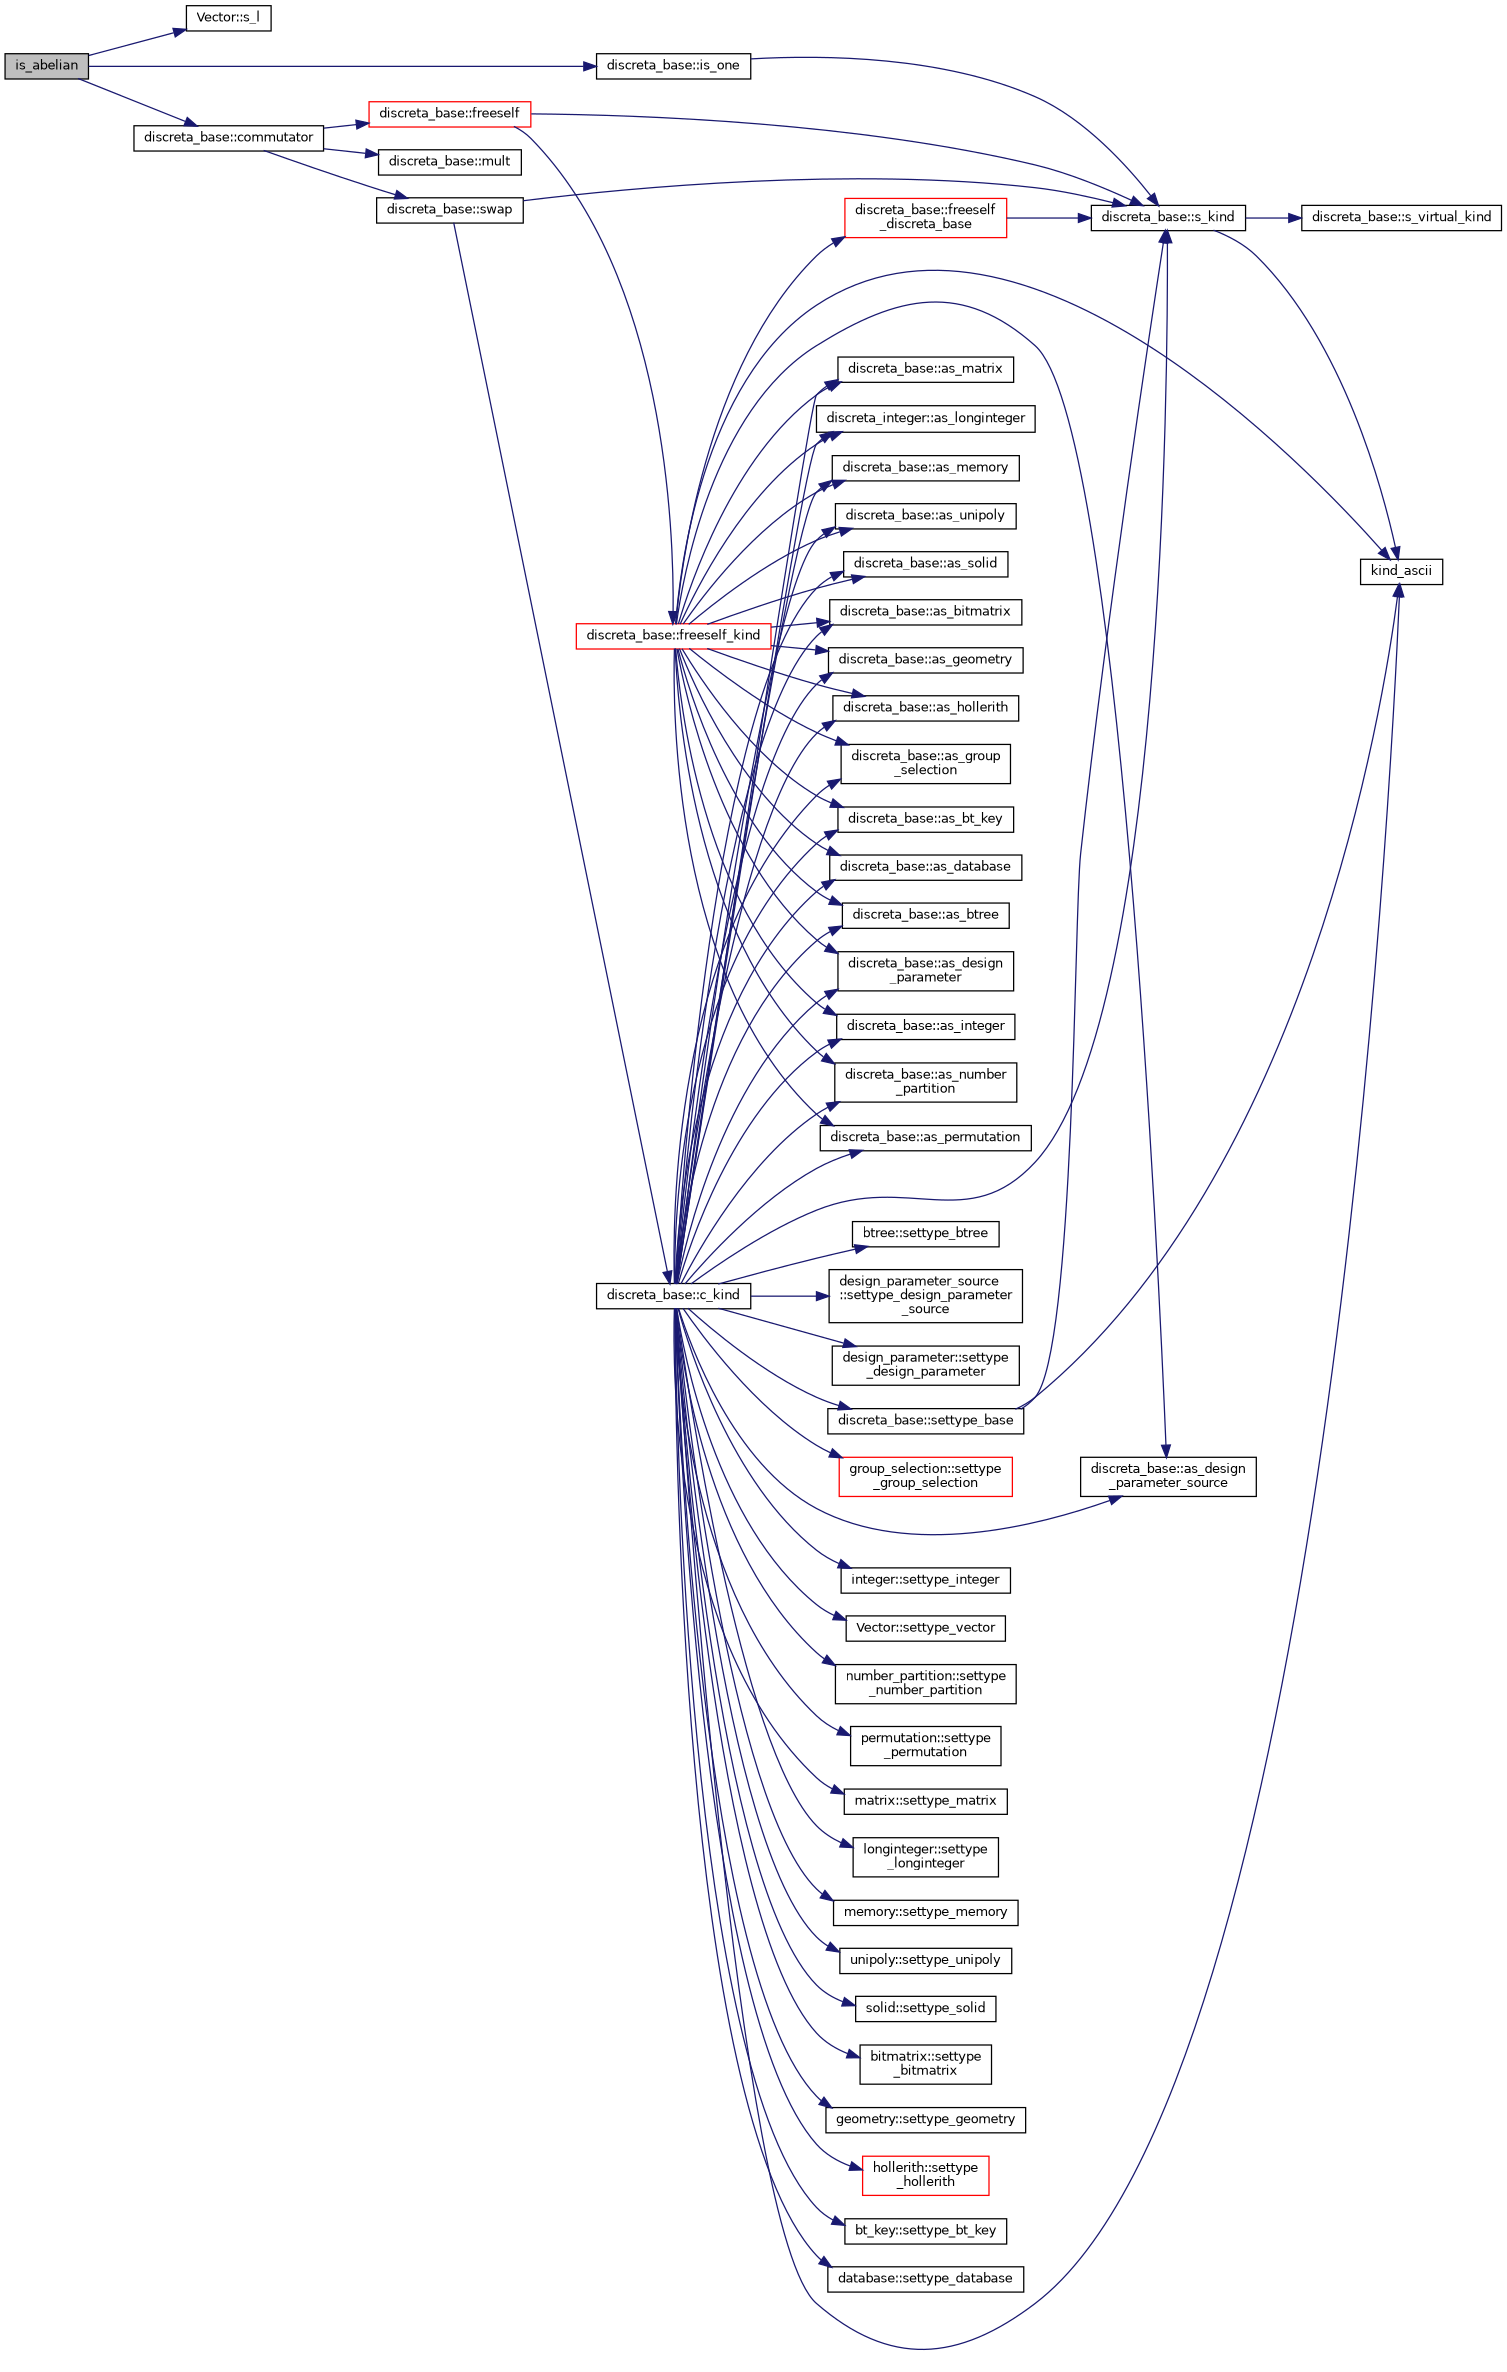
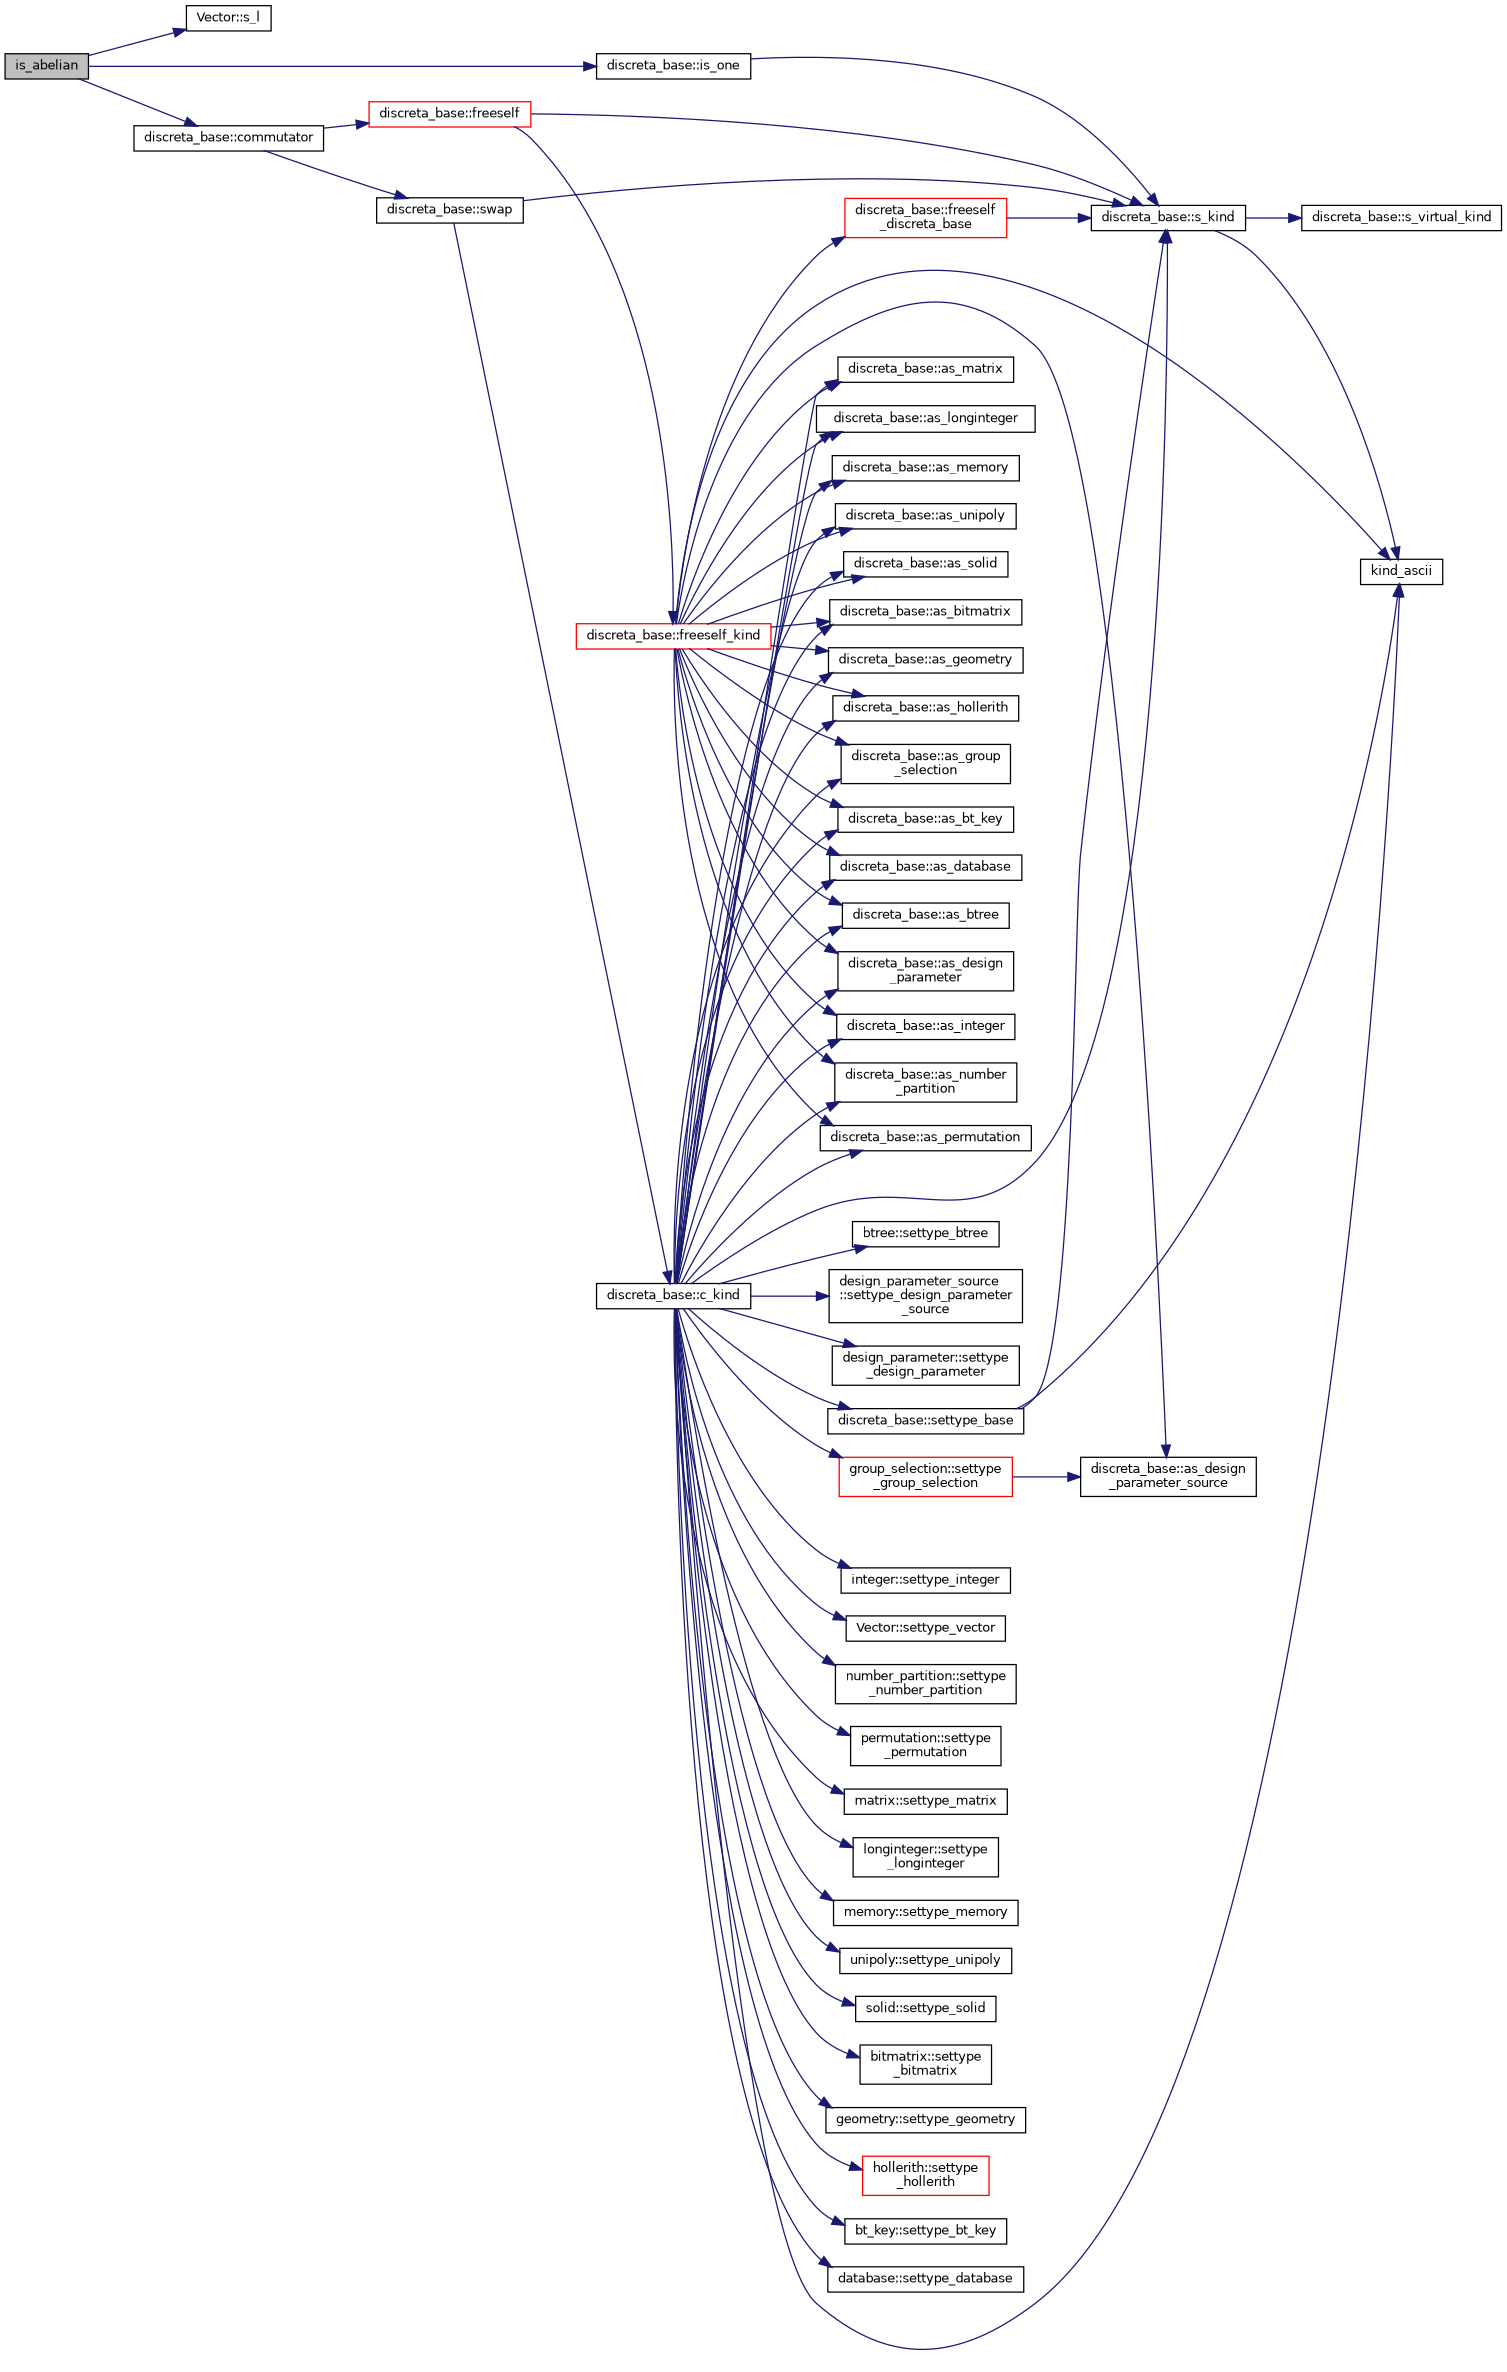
node "discreta_base::mult": removed
node "discreta_integer::as_longinteger": label "discreta_integer::as_longinteger" -> "discreta_base::as_longinteger"
edge "discreta_base::c_kind" -> "discreta_base::as_design _parameter_source": now "group_selection::settype _group_selection" -> "discreta_base::as_design _parameter_source"
